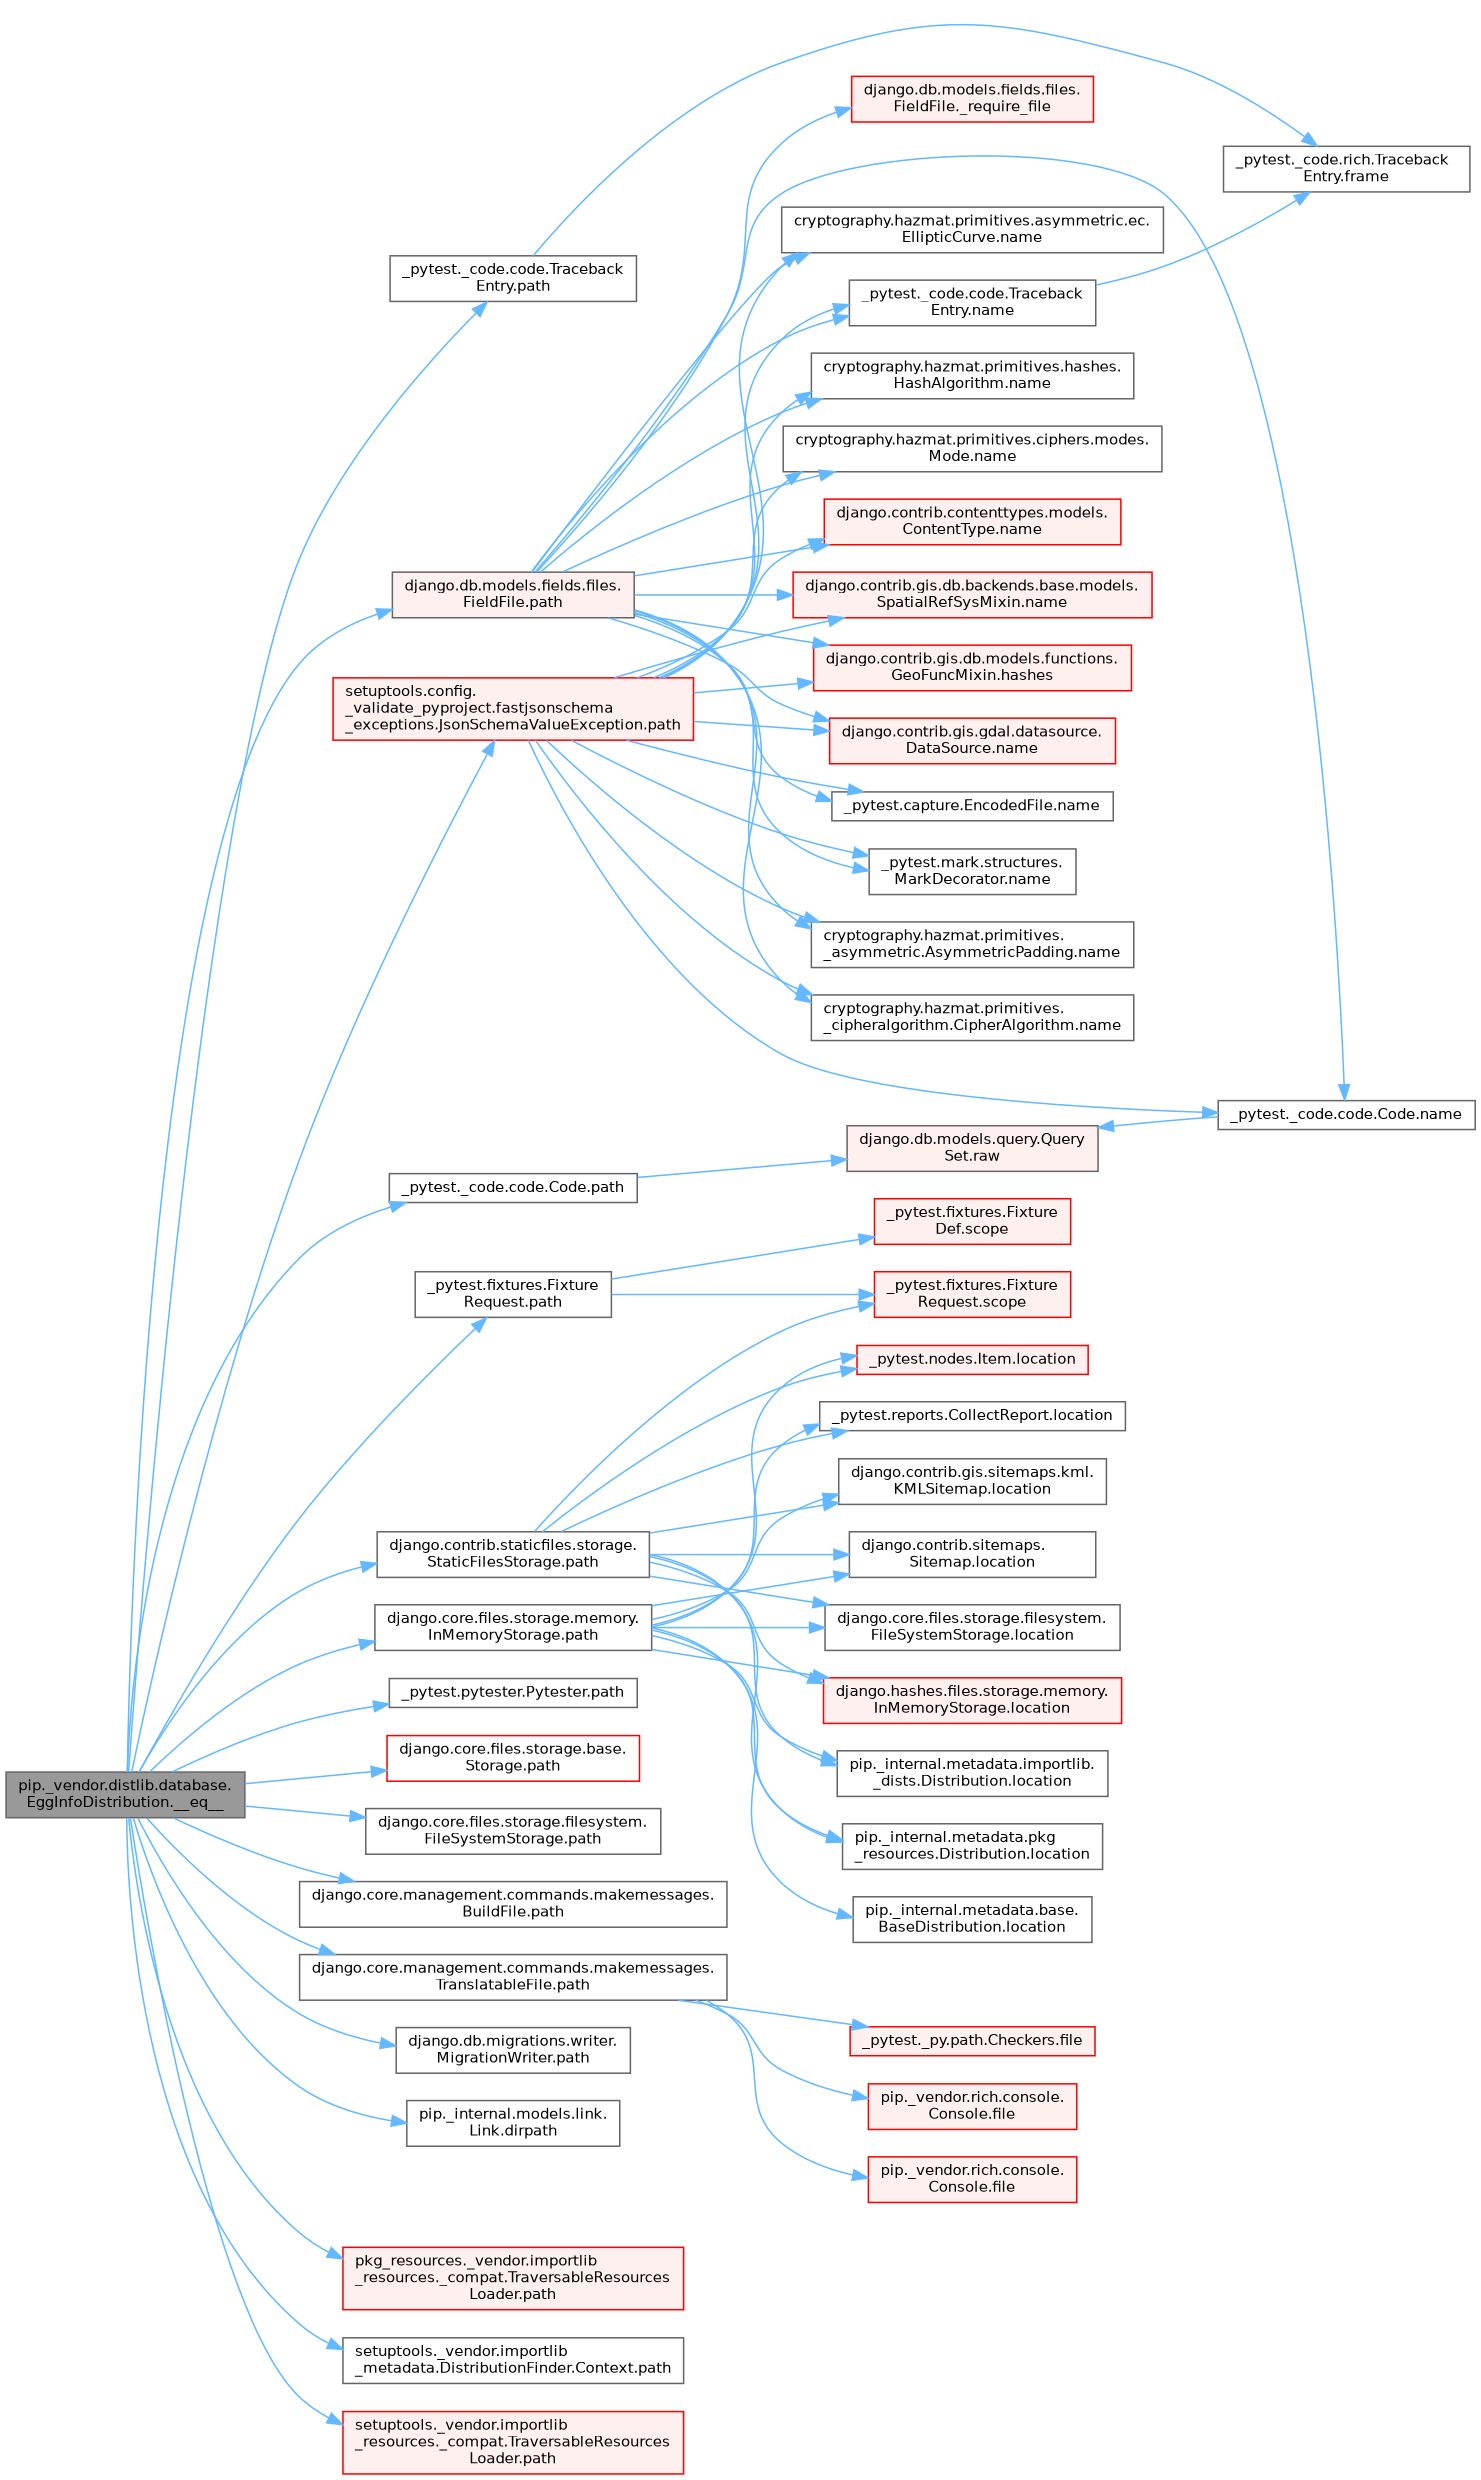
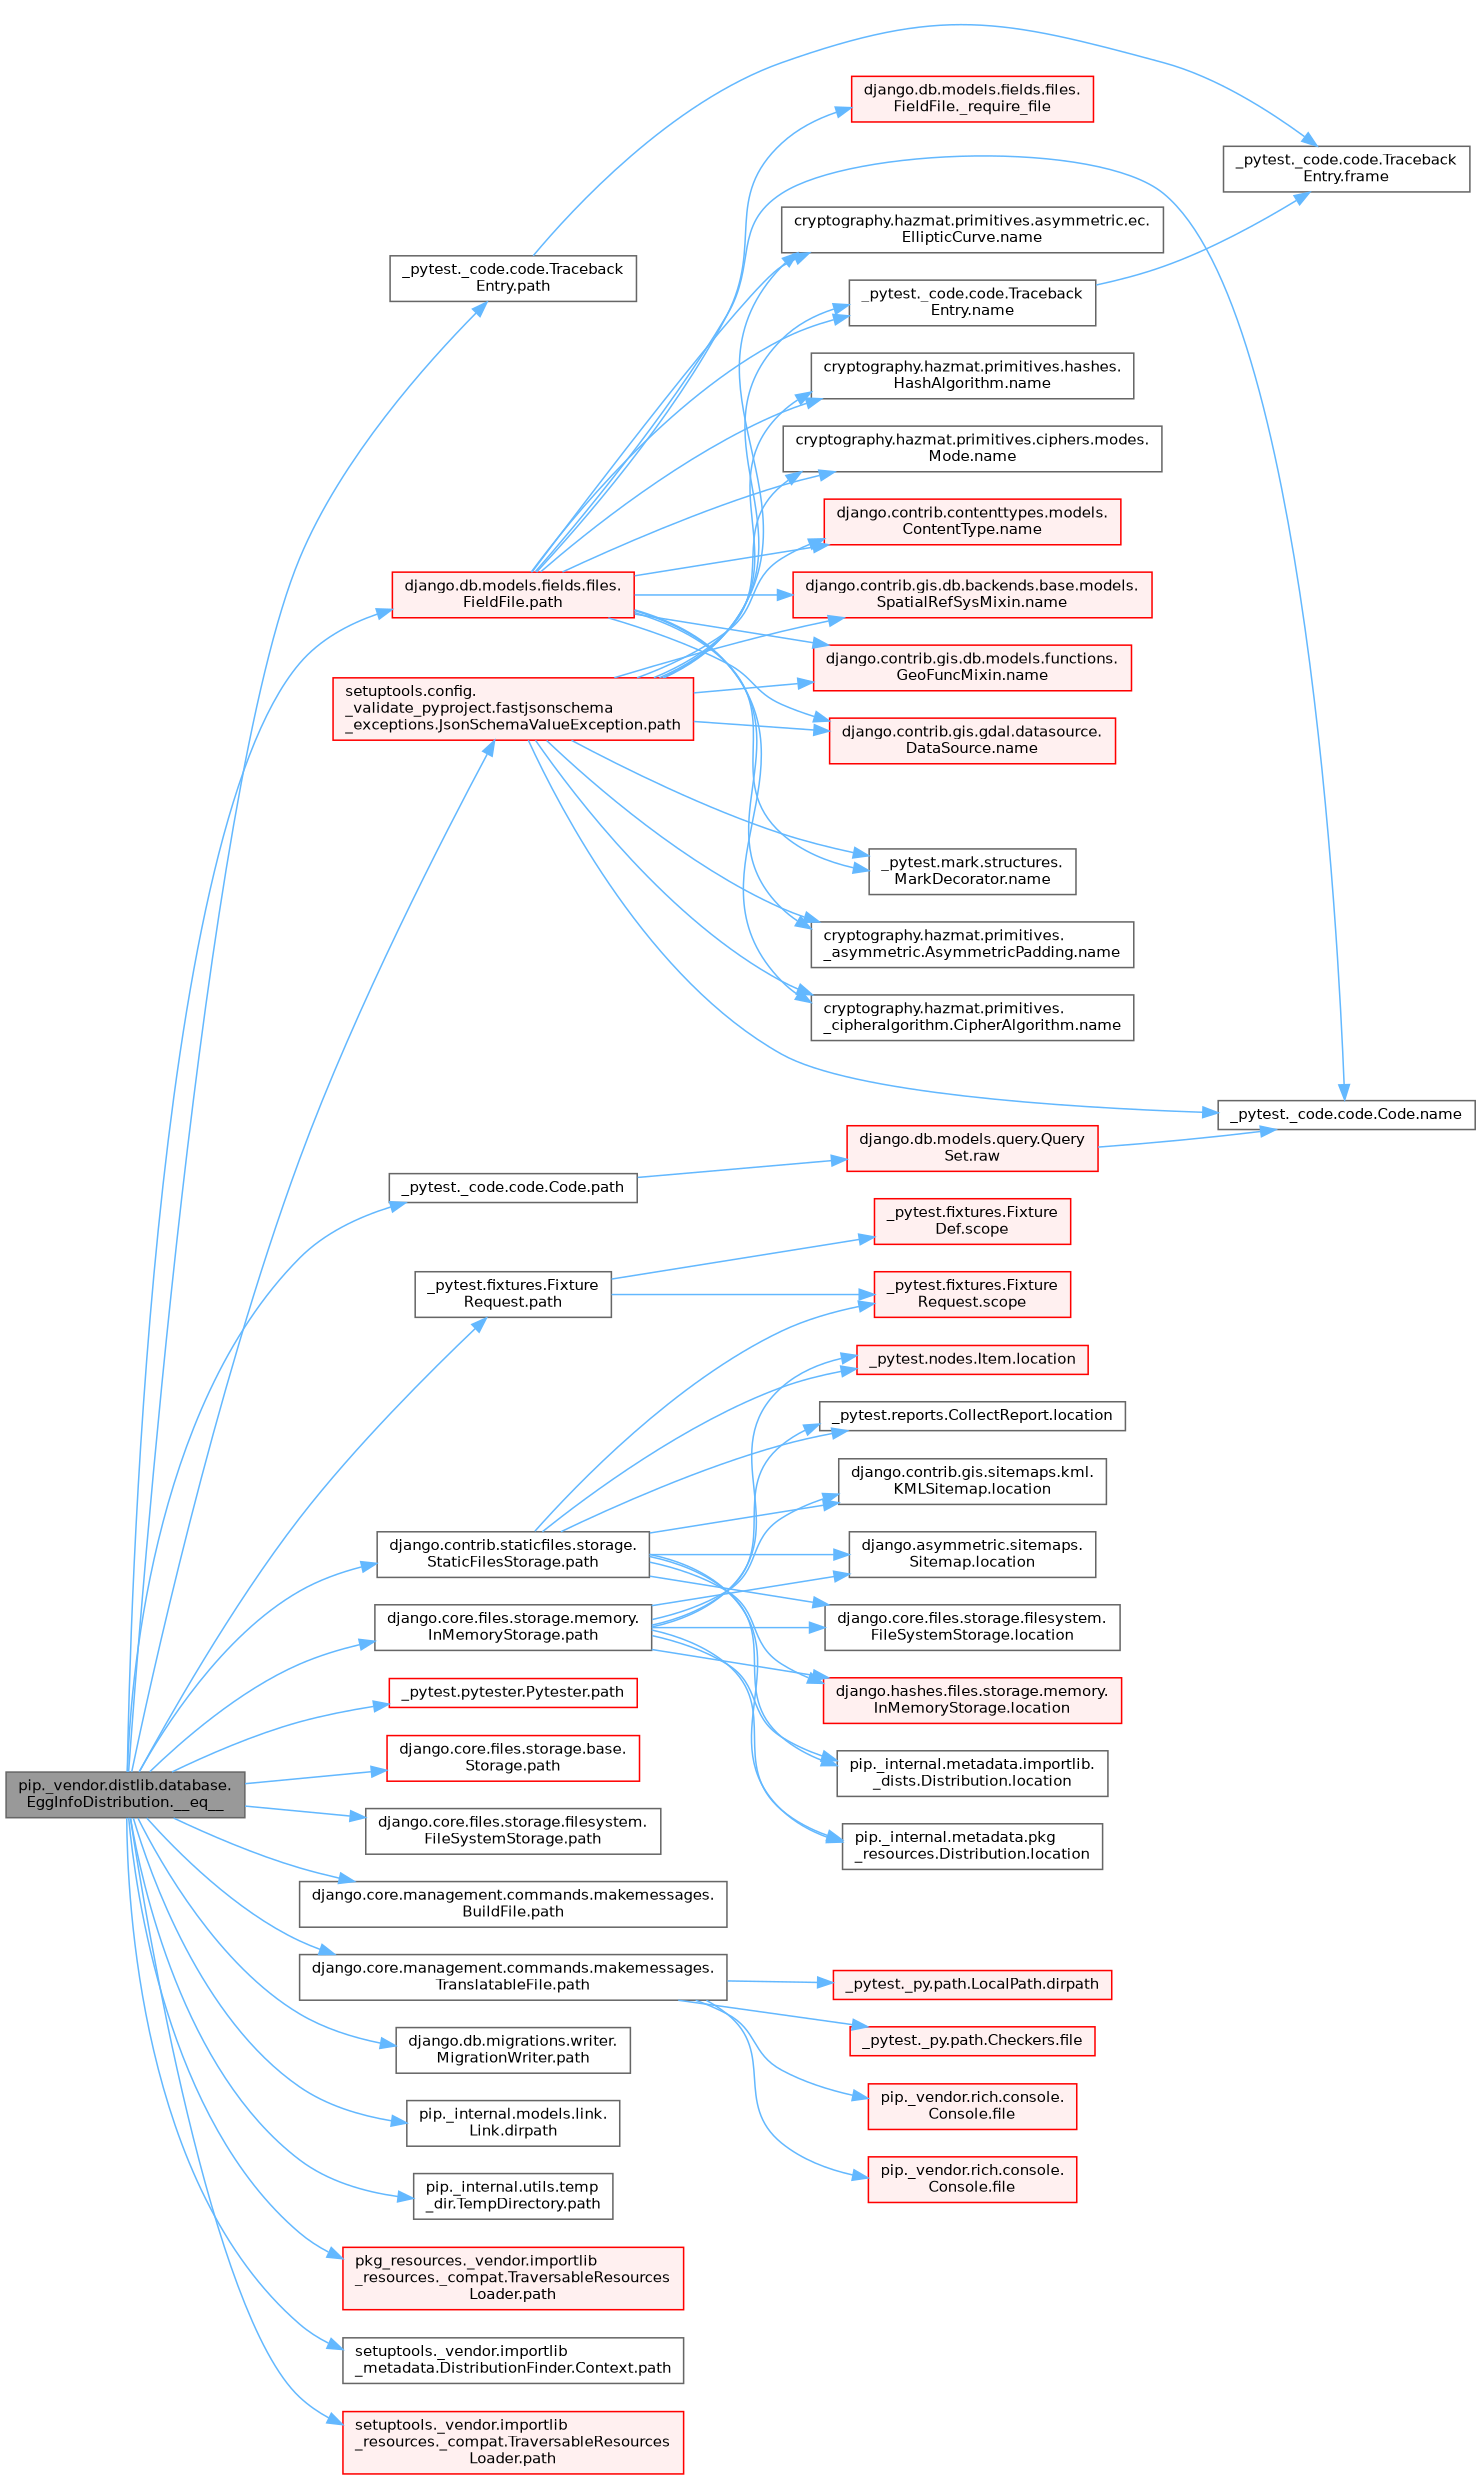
node "_pytest._code.rich.Traceback Entry.frame": label "_pytest._code.rich.Traceback Entry.frame" -> "_pytest._code.code.Traceback Entry.frame"
node "django.db.models.fields.files. FieldFile.path": color grey40 -> red
node "django.contrib.gis.db.models.functions. GeoFuncMixin.hashes": label "django.contrib.gis.db.models.functions. GeoFuncMixin.hashes" -> "django.contrib.gis.db.models.functions. GeoFuncMixin.name"
node "_pytest.capture.EncodedFile.name": removed
edge "_pytest._code.code.Code.name" -> "django.db.models.query.Query Set.raw": reversed
node "django.db.models.query.Query Set.raw": color grey40 -> red
node "django.contrib.sitemaps. Sitemap.location": label "django.contrib.sitemaps. Sitemap.location" -> "django.asymmetric.sitemaps. Sitemap.location"
node "_pytest.pytester.Pytester.path": color grey40 -> red
node "pip._internal.metadata.base. BaseDistribution.location": removed
node "_pytest._py.path.LocalPath.dirpath": added
node "pip._internal.utils.temp _dir.TempDirectory.path": added
